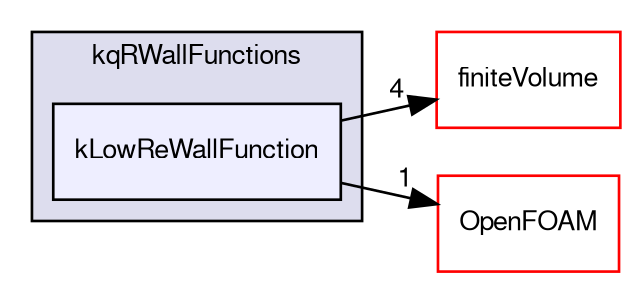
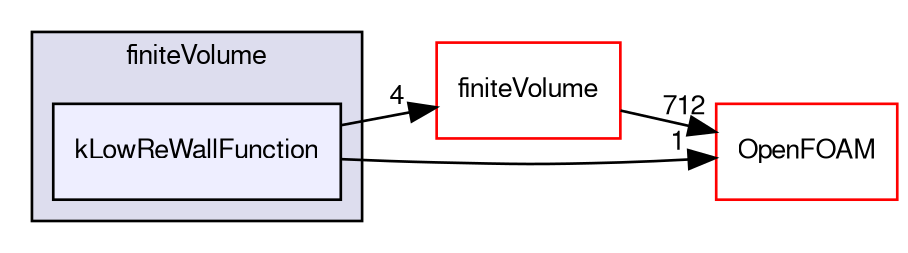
cluster "kqRWallFunctions": label "kqRWallFunctions" -> "finiteVolume"
edge "finiteVolume" -> "OpenFOAM": added
